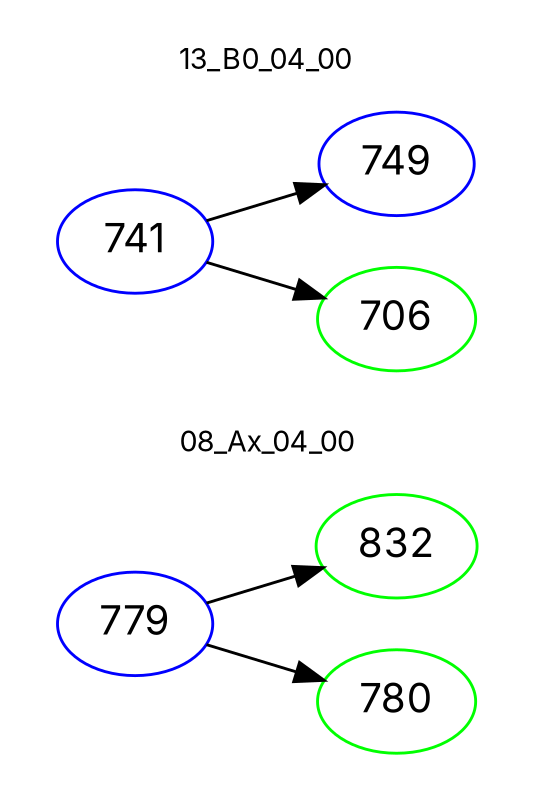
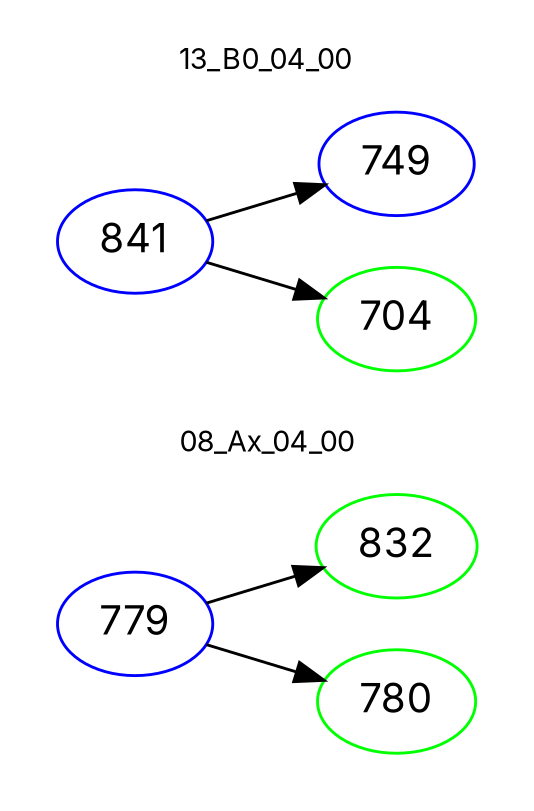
node "741": label "741" -> "841"
node "706": label "706" -> "704"
